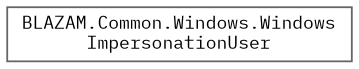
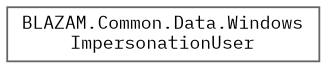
node "BLAZAM.Common.Windows.Windows ImpersonationUser": label "BLAZAM.Common.Windows.Windows ImpersonationUser" -> "BLAZAM.Common.Data.Windows ImpersonationUser"
